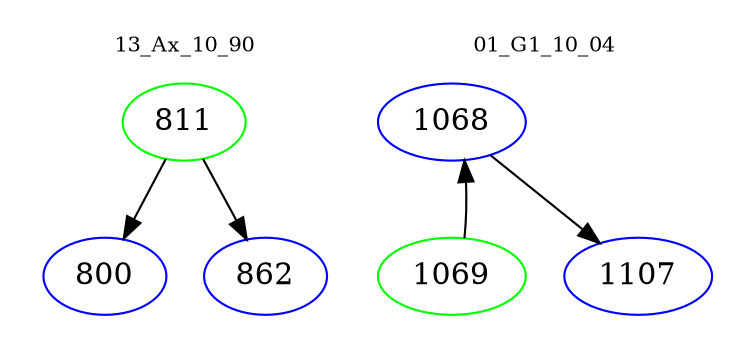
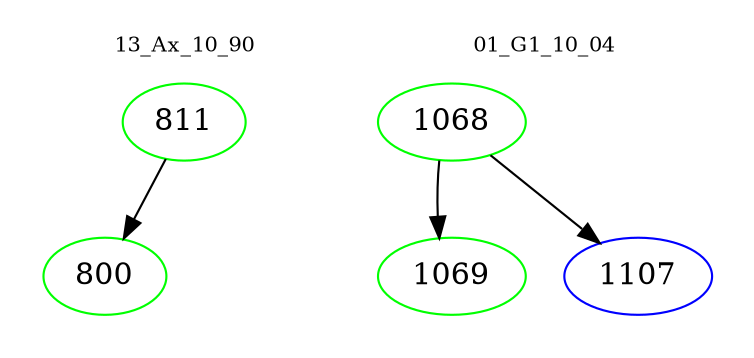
node "1068": color blue -> green
edge "1069" -> "1068": reversed
node "800": color blue -> green
node "862": removed
